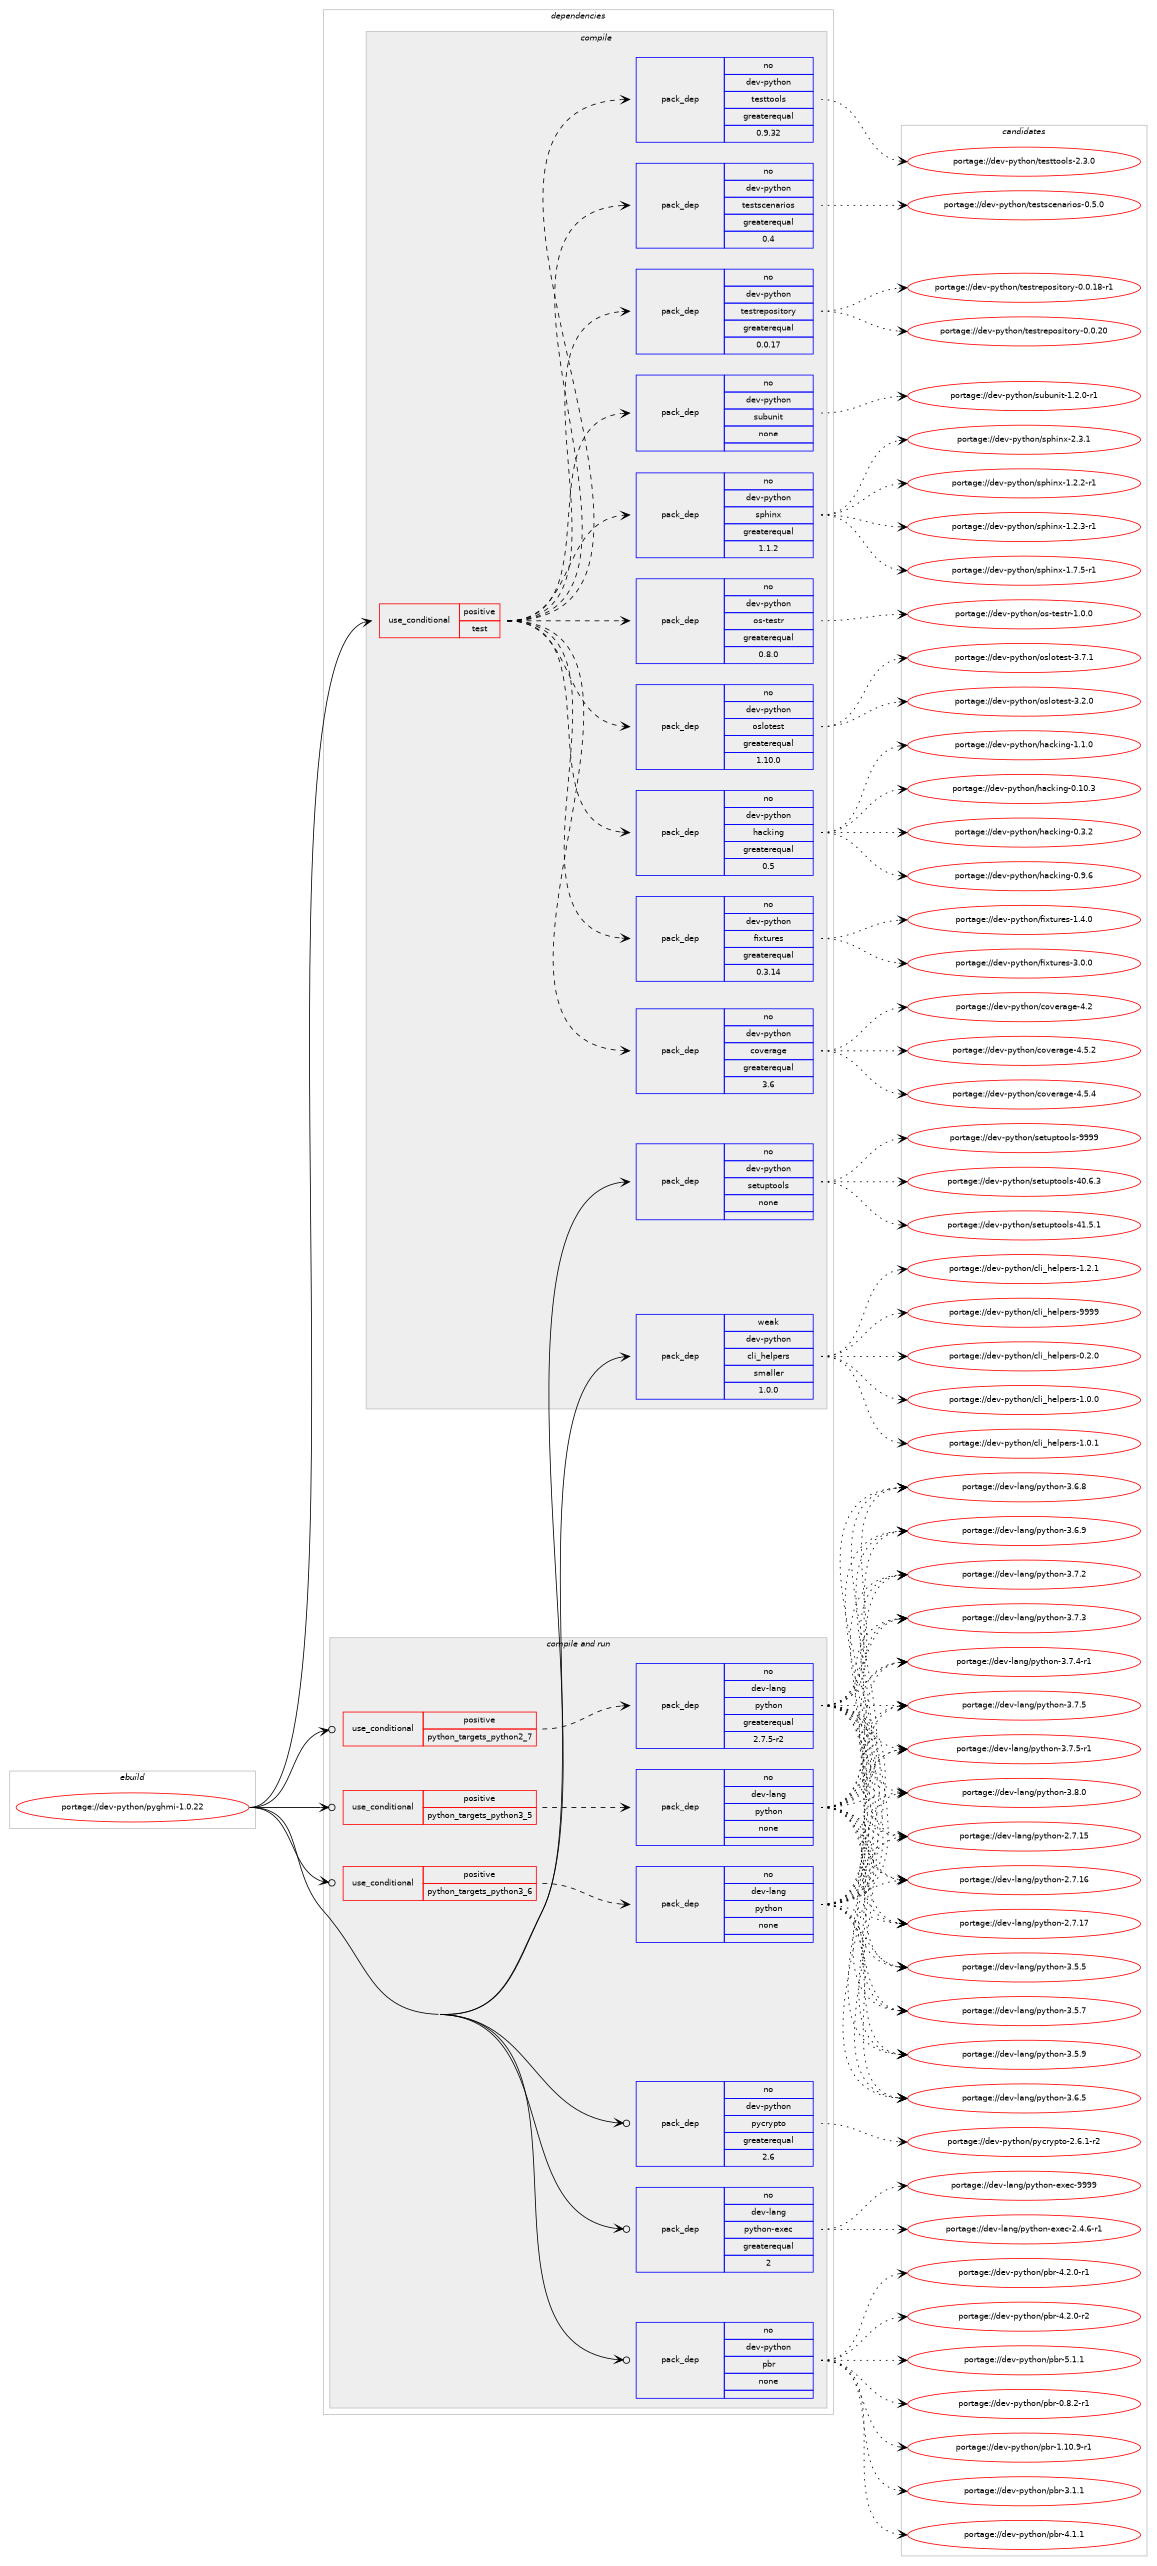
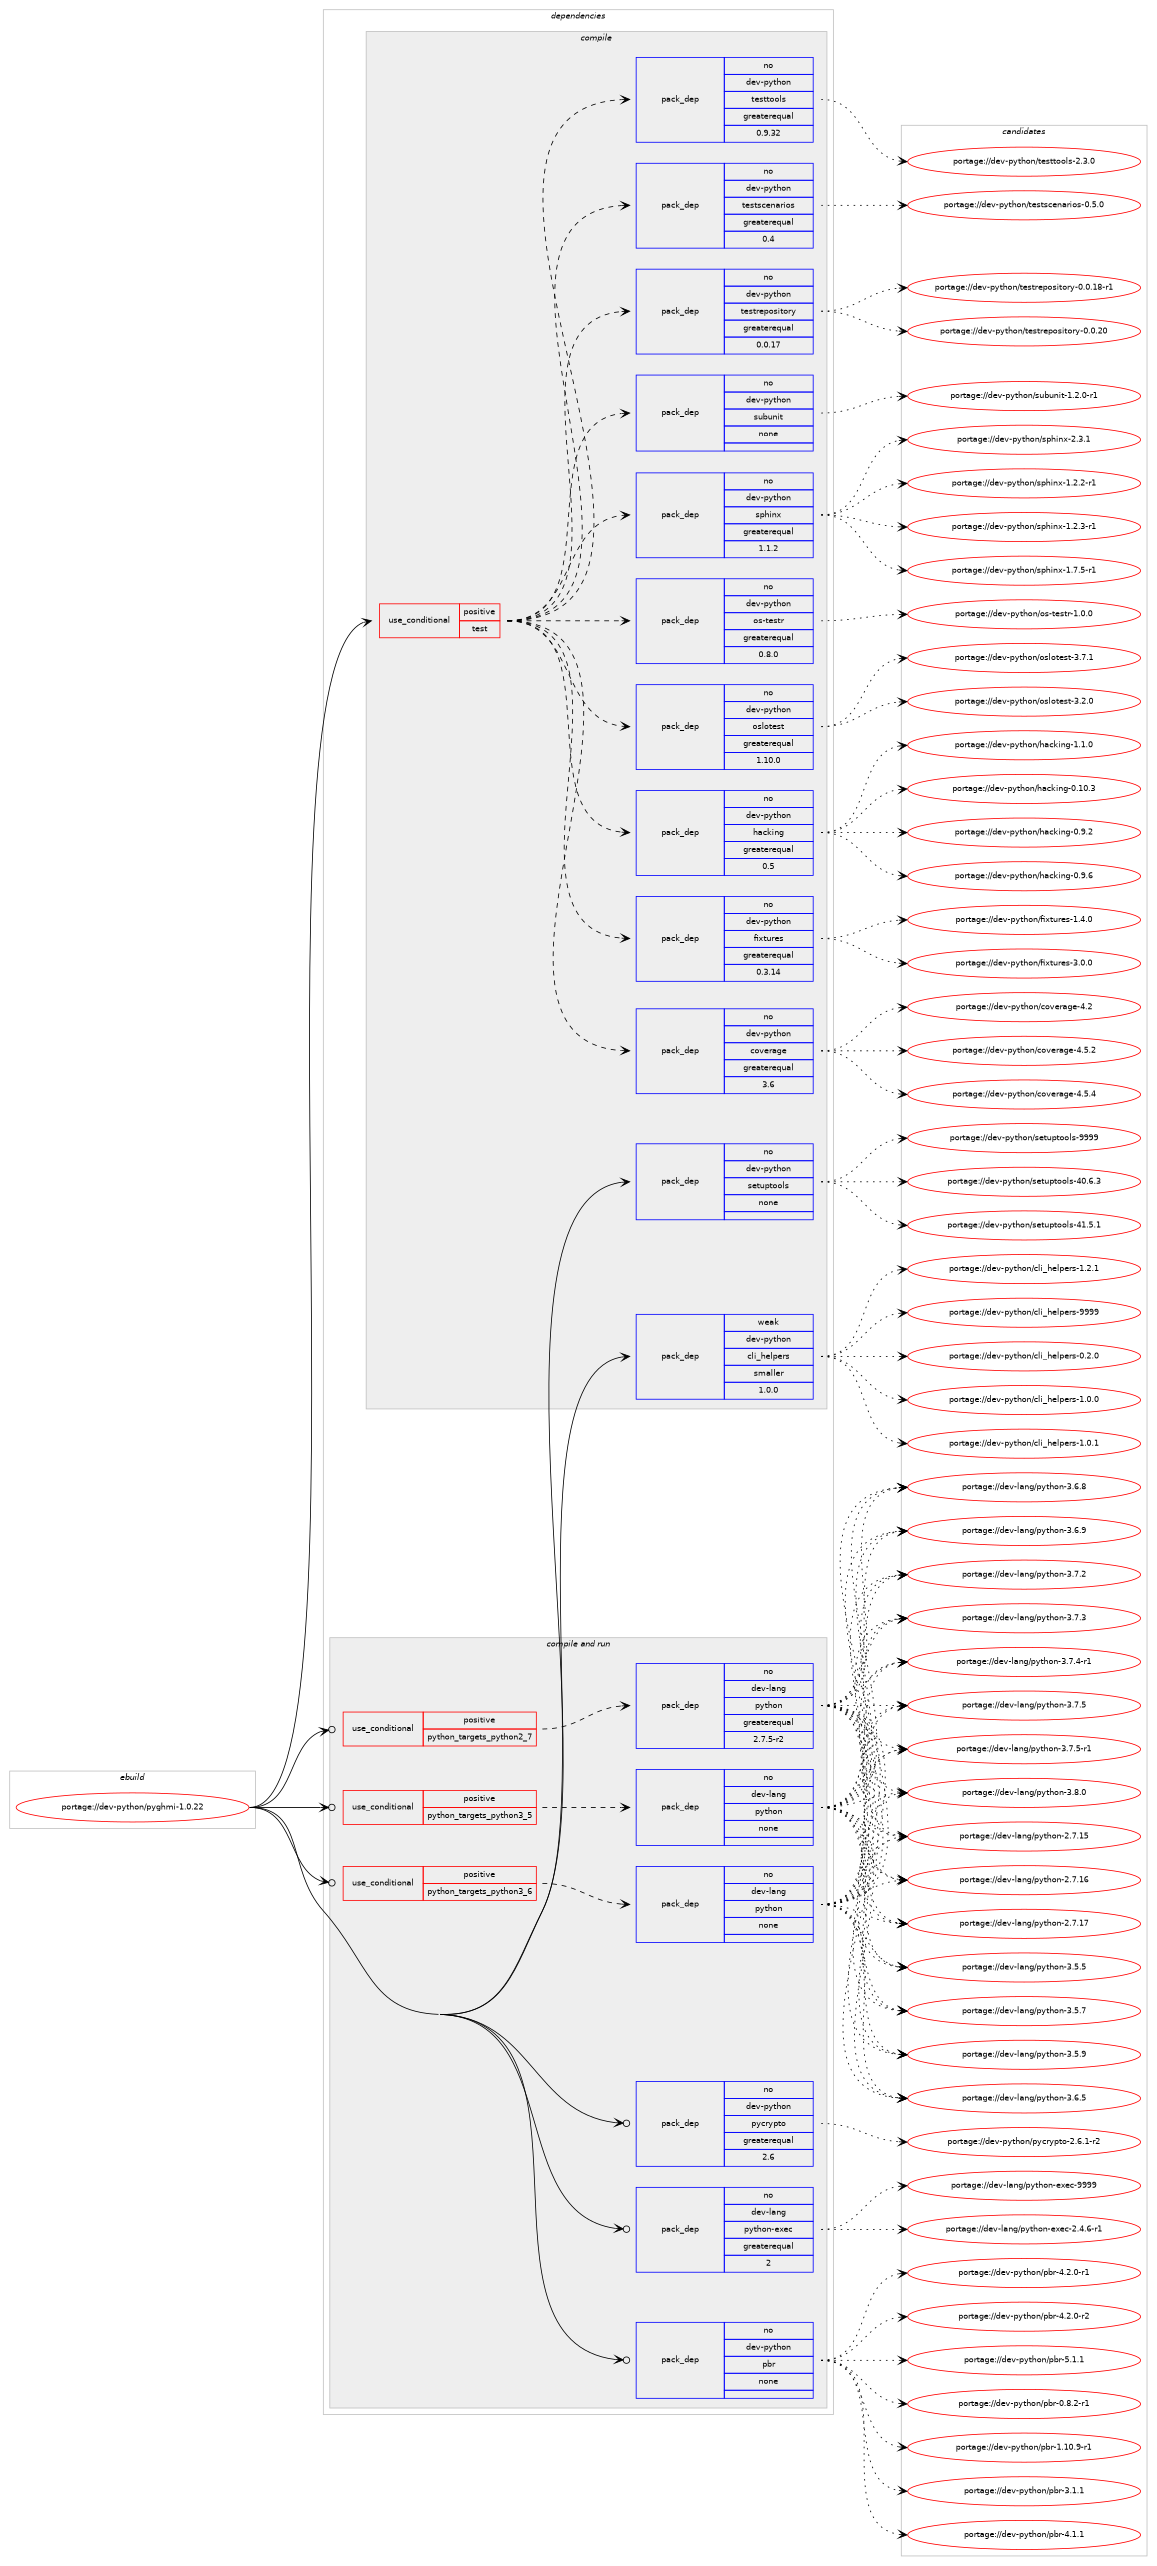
node "portage://dev-python/hacking-0.3.2": label "portage://dev-python/hacking-0.3.2" -> "portage://dev-python/hacking-0.9.2"
